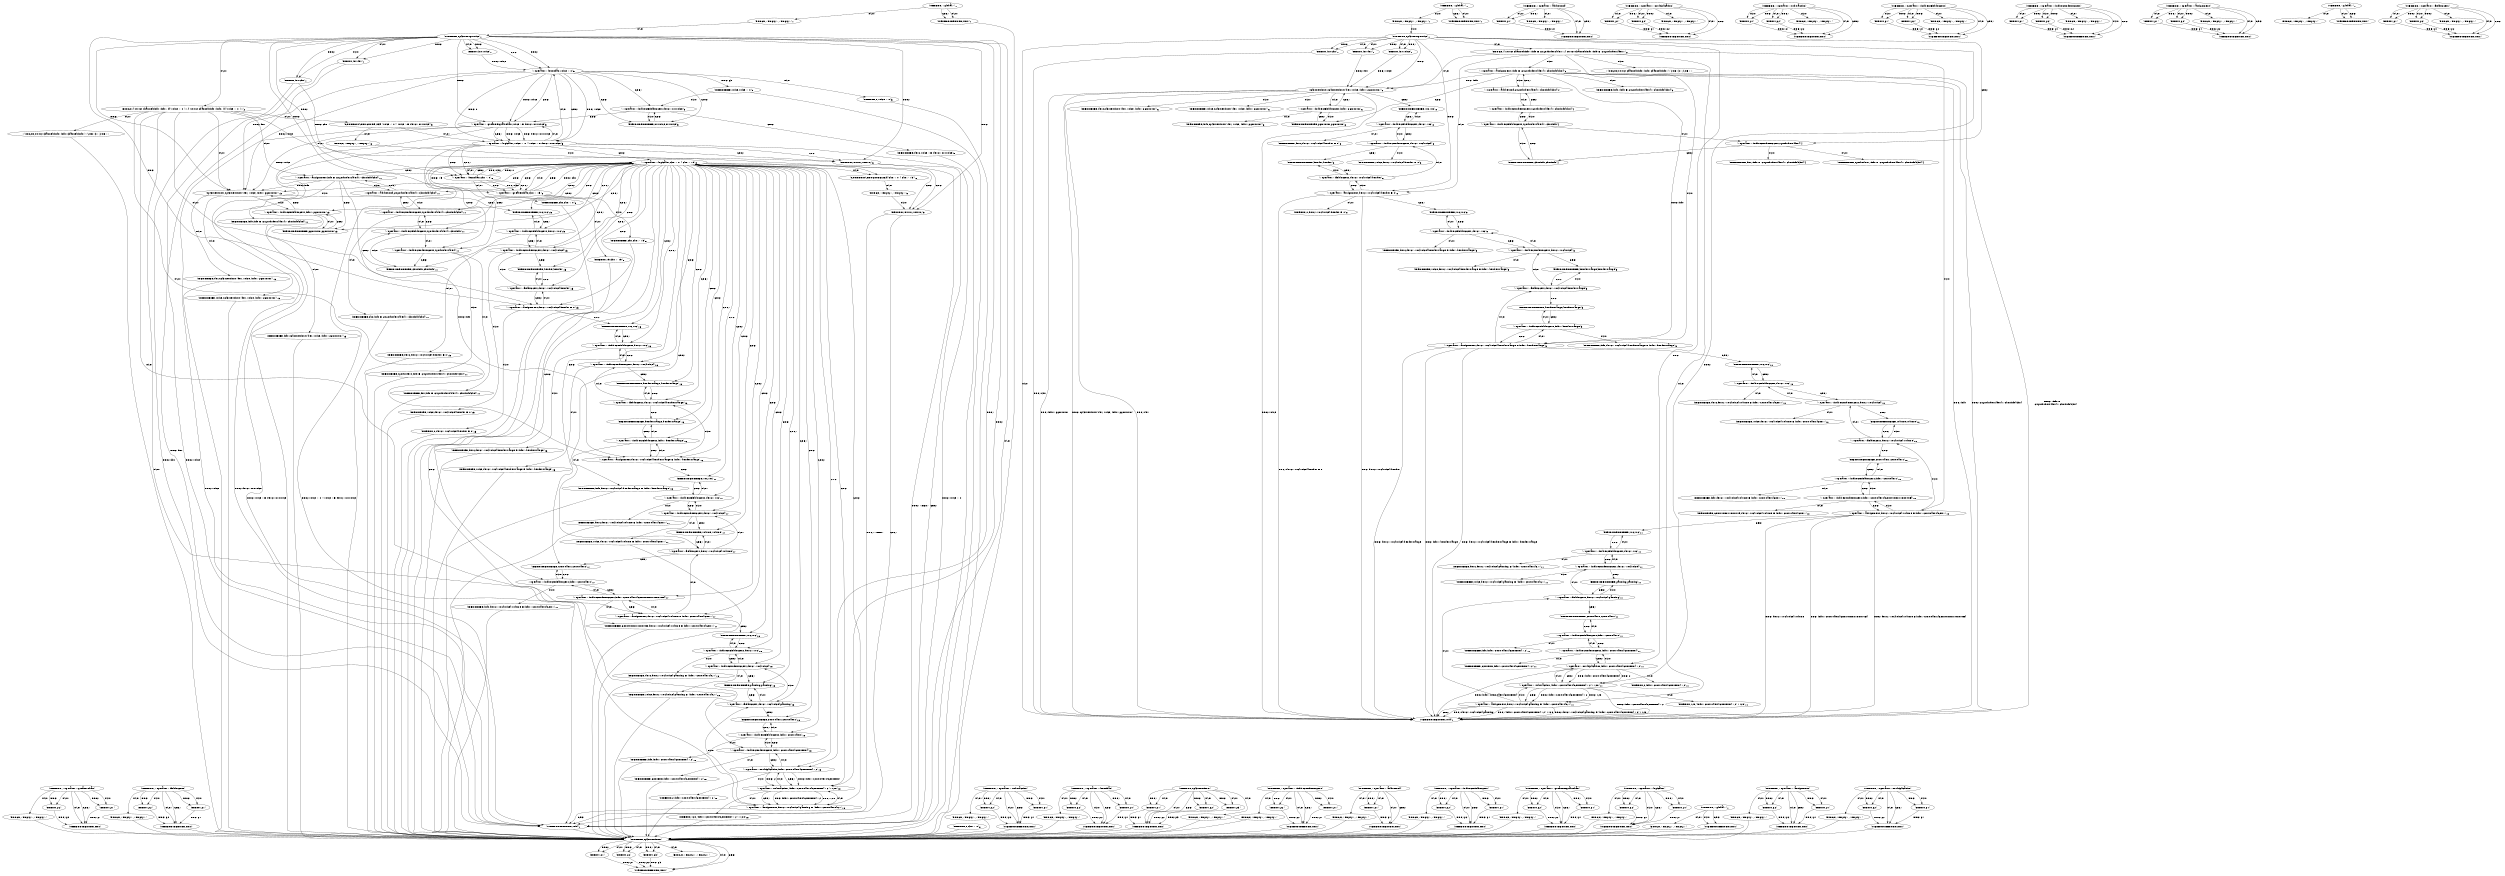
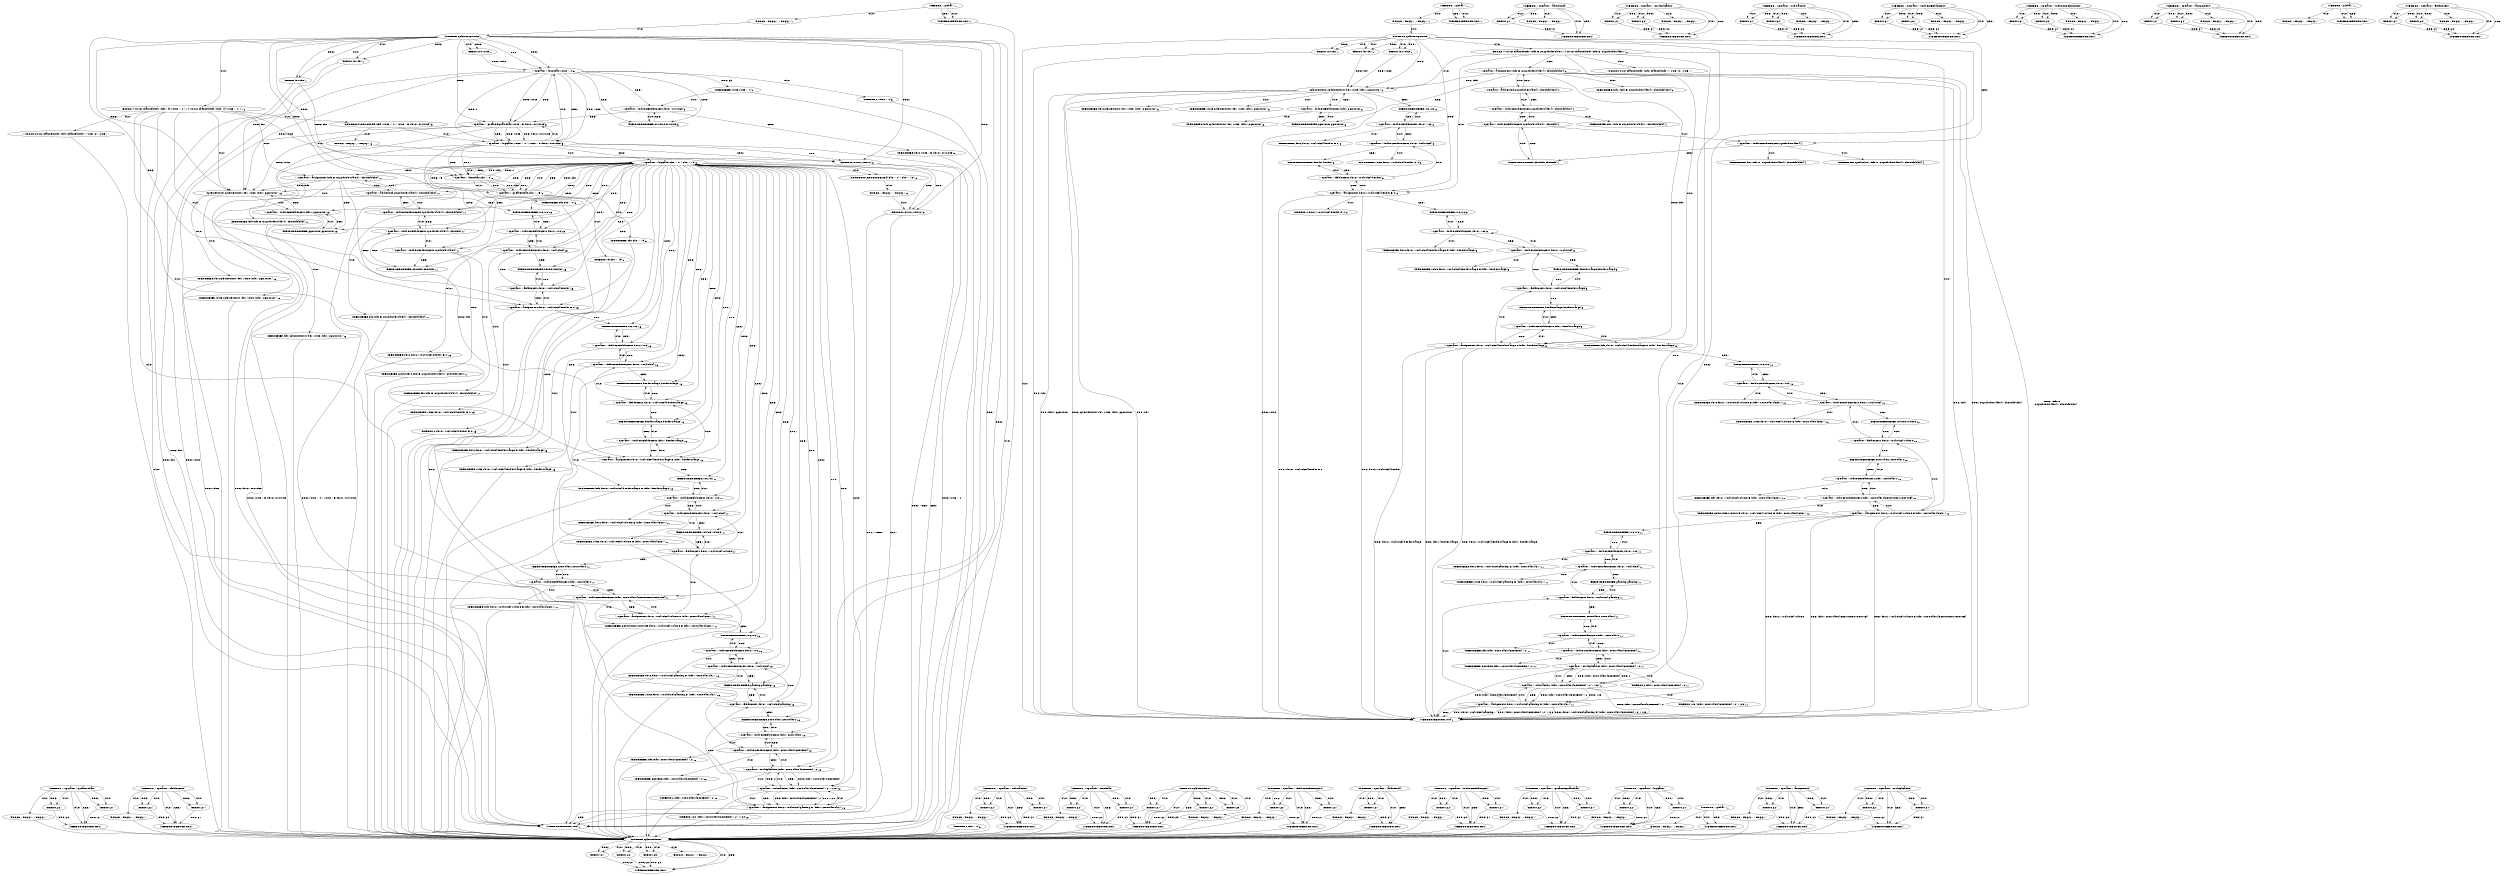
node "(IDENTIFIER,chn,*info = &synth_devs[dev]->chn_info[chn])": added
